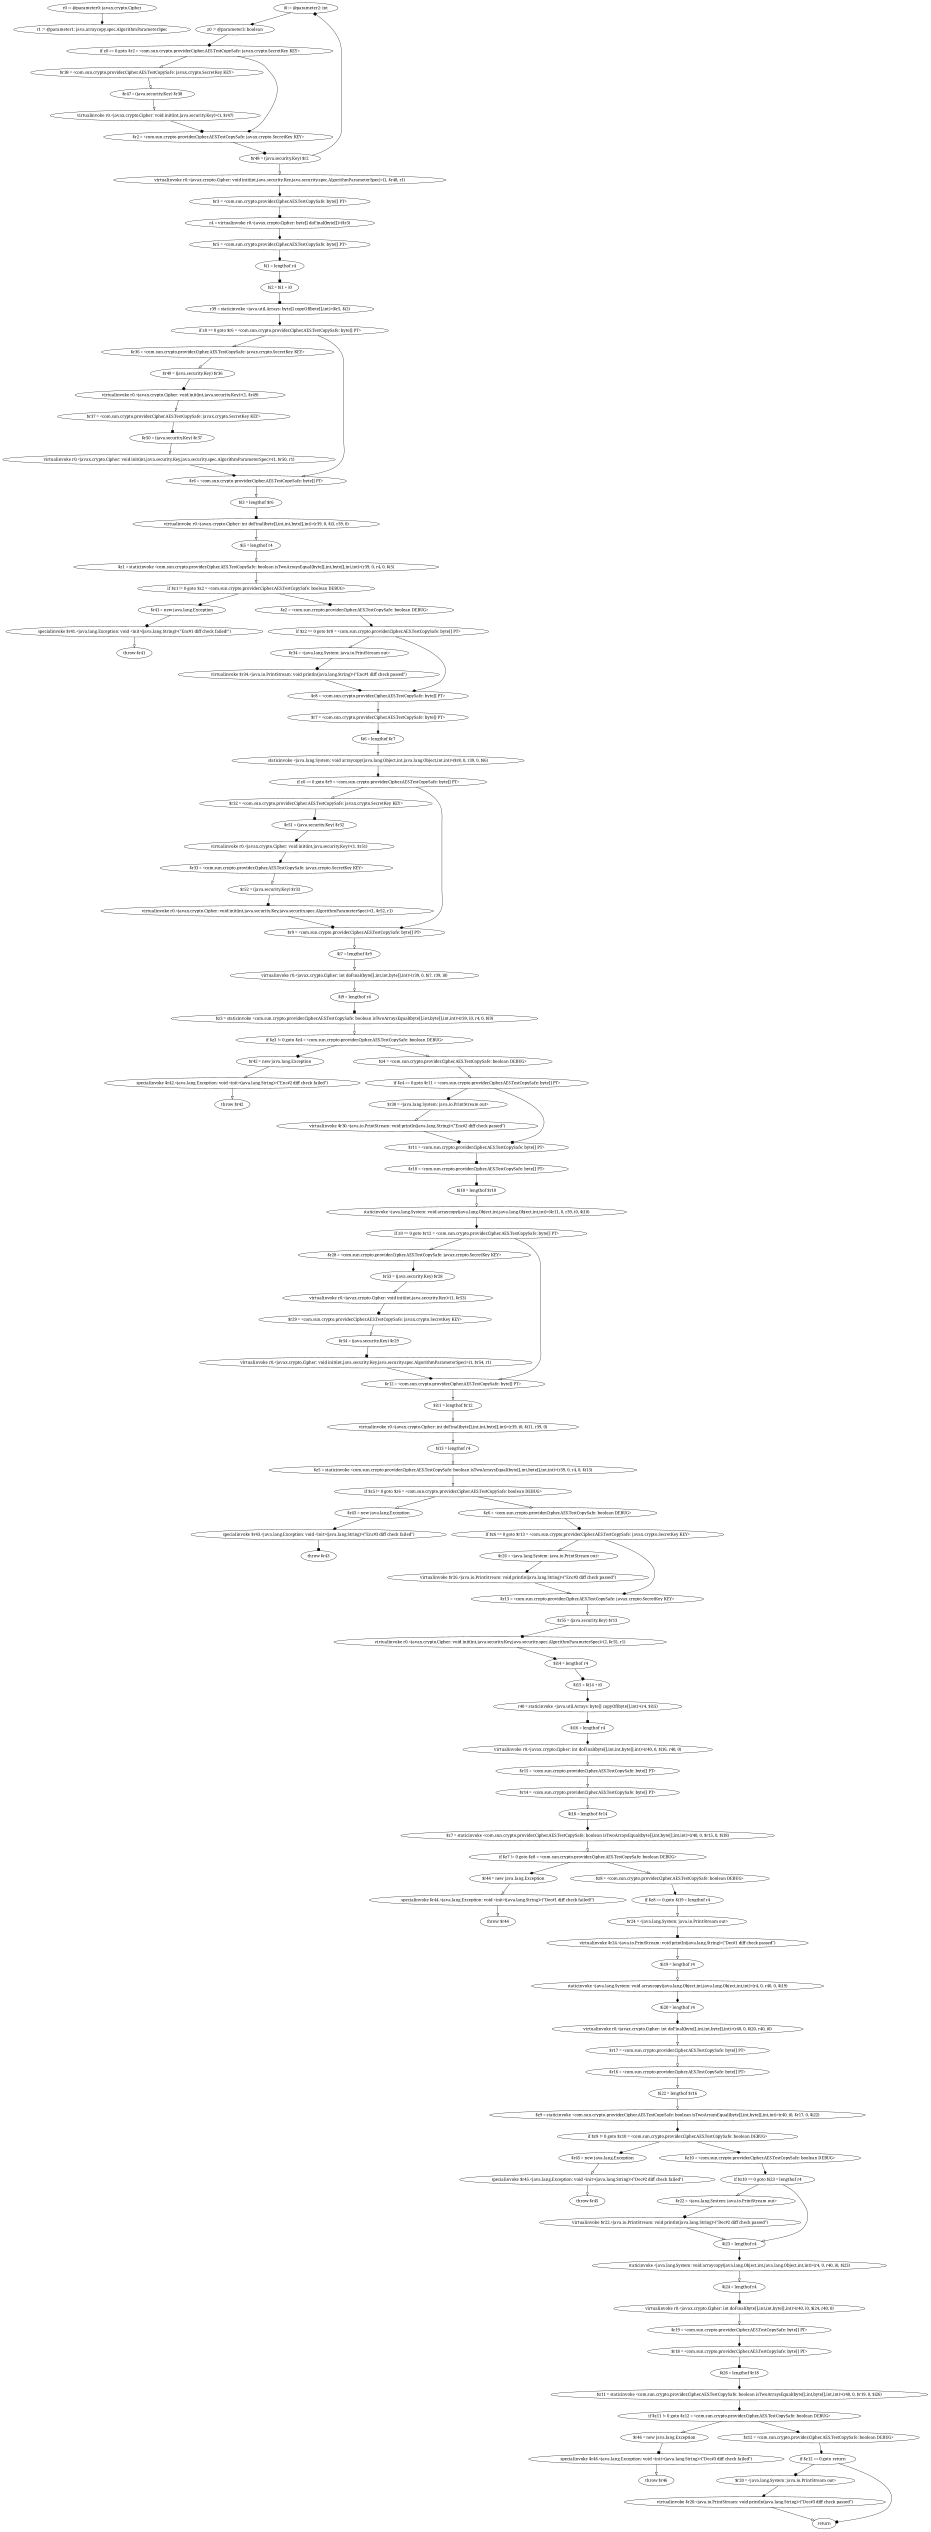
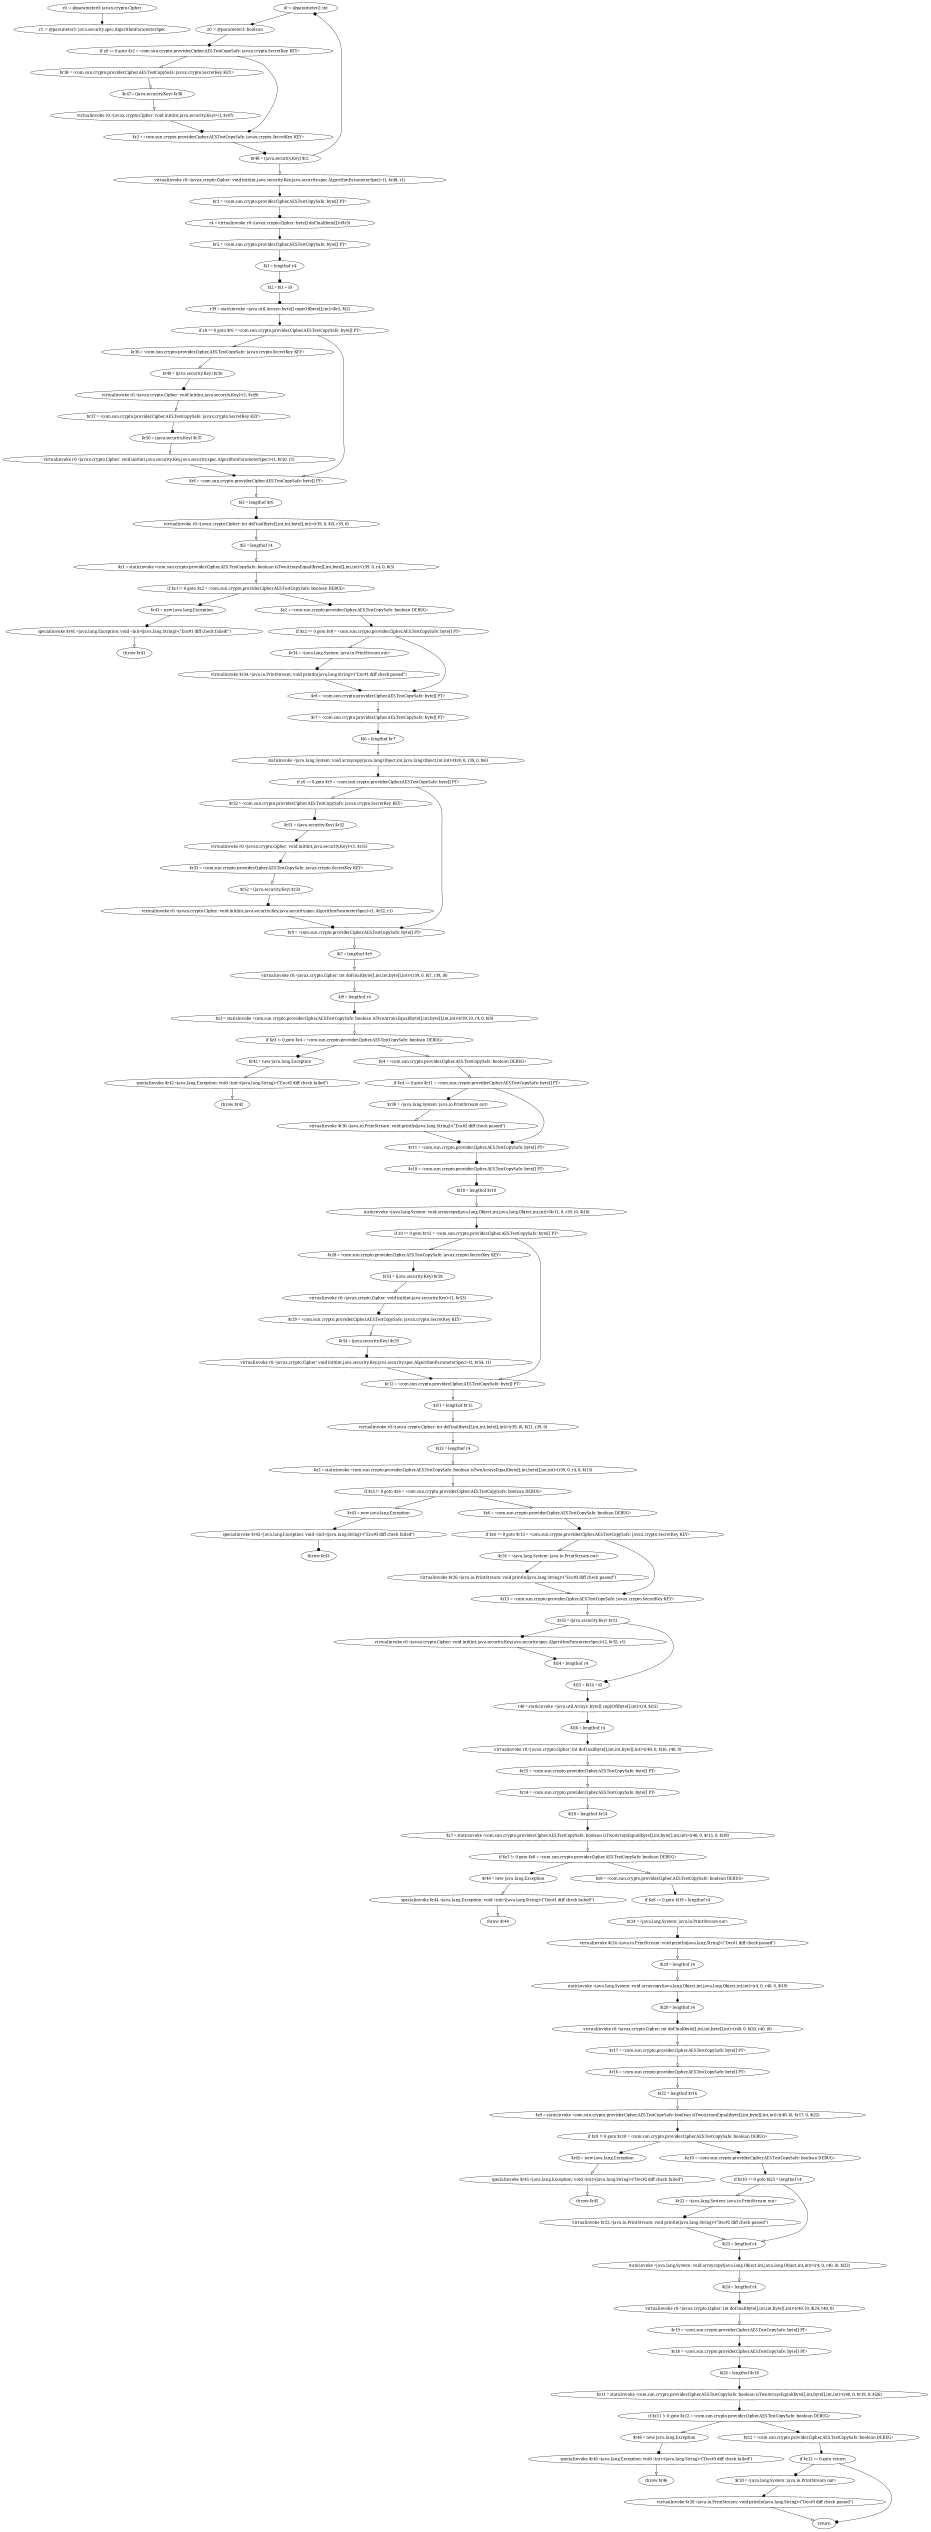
node "r1 := @parameter1: java.arraycopy.spec.AlgorithmParameterSpec": label "r1 := @parameter1: java.arraycopy.spec.AlgorithmParameterSpec" -> "r1 := @parameter1: java.security.spec.AlgorithmParameterSpec"
edge "$i14 = lengthof r4" -> "$i15 = $i14 + i0": now "$r55 = (java.security.Key) $r13" -> "$i15 = $i14 + i0"
edge "if $z8 == 0 goto $i19 = lengthof r4" -> "$r24 = <java.lang.System: java.io.PrintStream out>": removed
